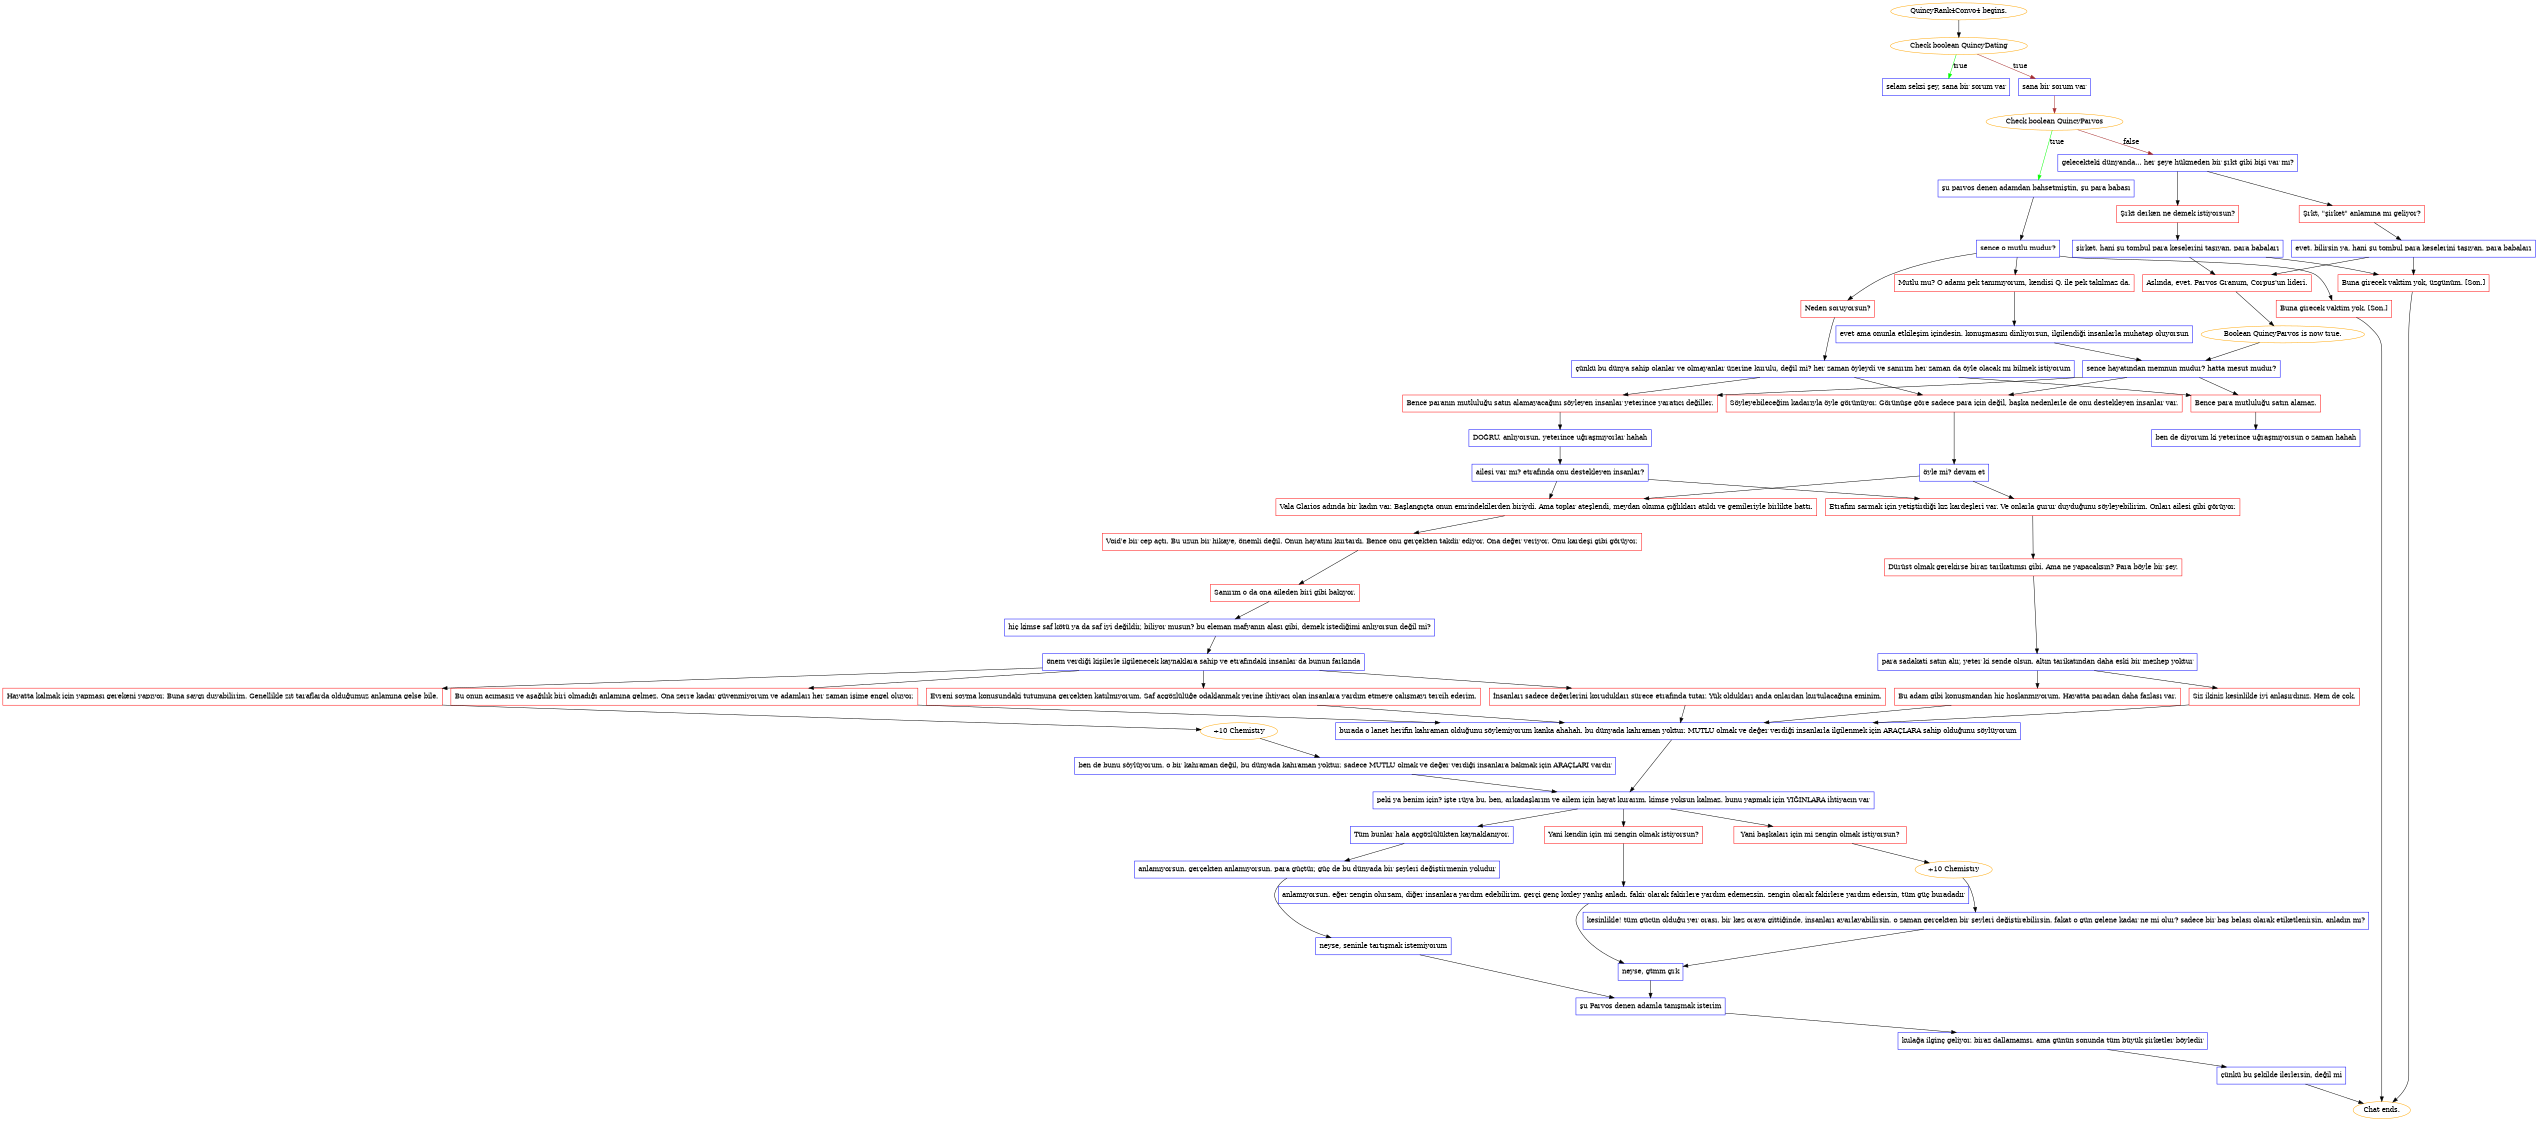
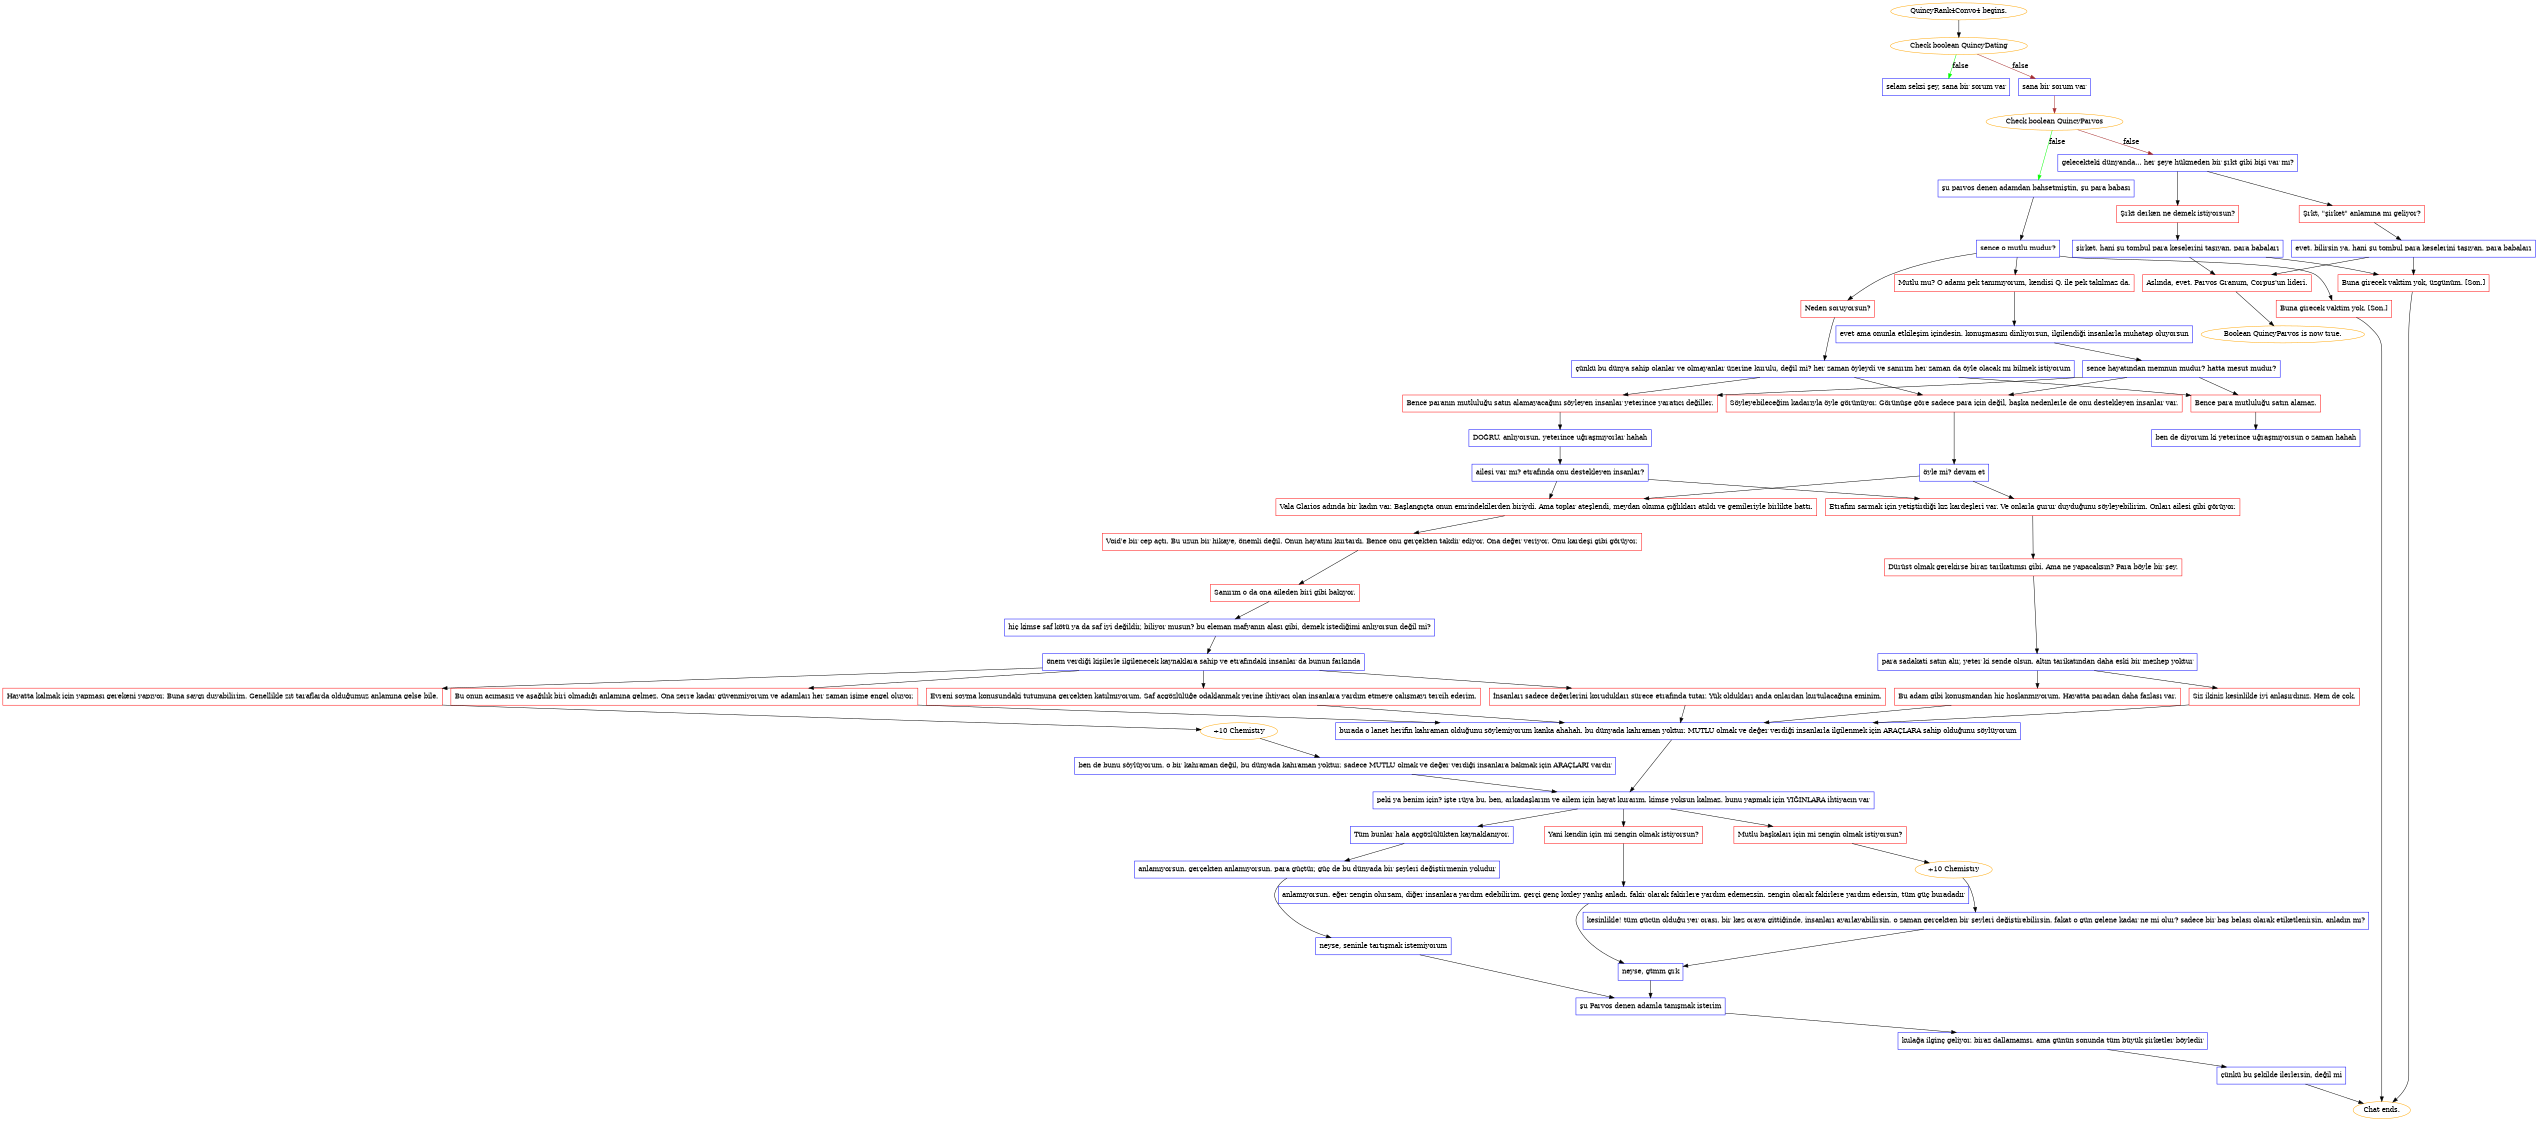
edge "Check boolean QuincyDating" -> "selam seksi şey, sana bir sorum var": label "true" -> "false"
edge "Check boolean QuincyDating" -> "sana bir sorum var": label "true" -> "false"
edge "Check boolean QuincyParvos" -> "şu parvos denen adamdan bahsetmiştin, şu para babası": label "true" -> "false"
edge "Boolean QuincyParvos is now true." -> "sence hayatından memnun mudur? hatta mesut mudur?": removed
node "Yani başkaları için mi zengin olmak istiyorsun?": label "Yani başkaları için mi zengin olmak istiyorsun?" -> "Mutlu başkaları için mi zengin olmak istiyorsun?"
